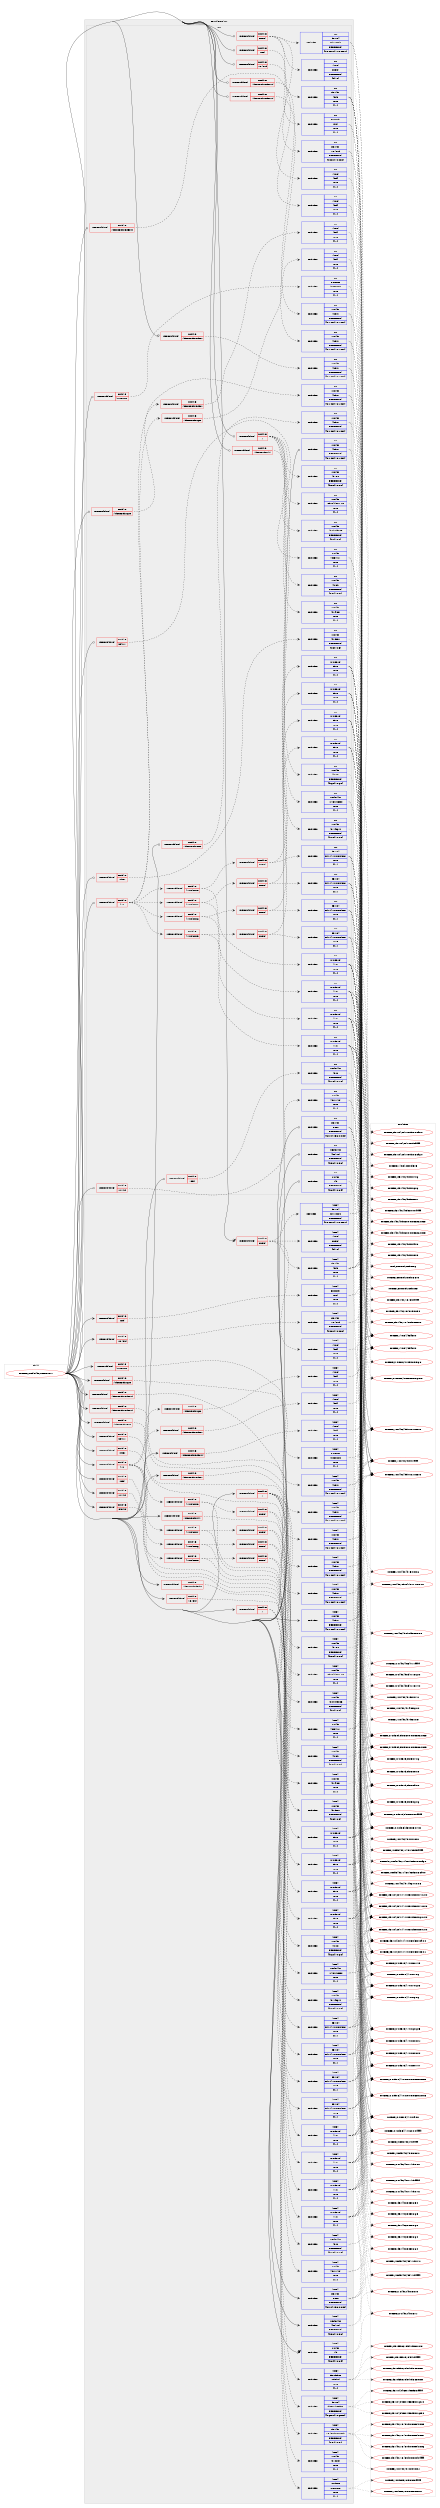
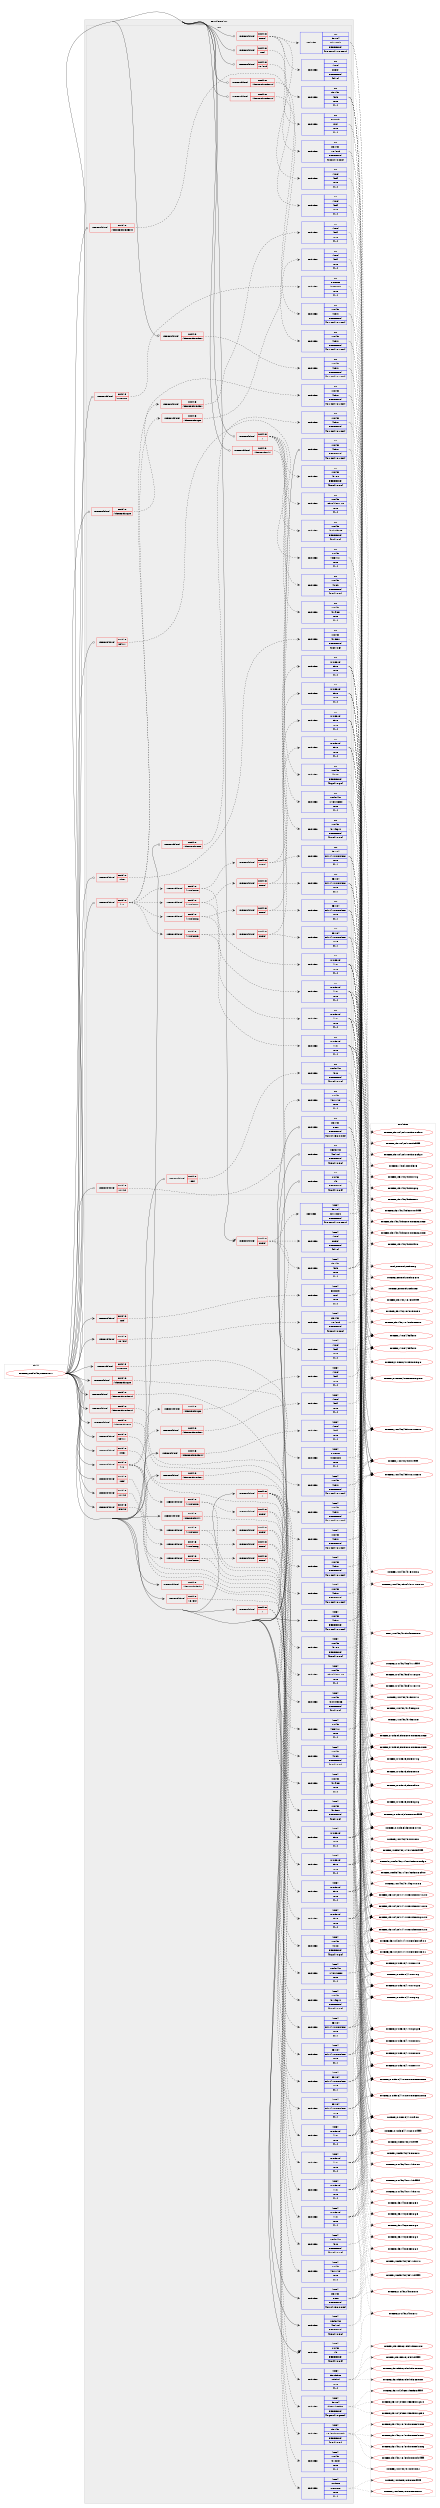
node "portage://dev-libs/libclc-18.1.8": removed
node "portage://x11-libs/libxshmfence-1.3.2": label "portage://x11-libs/libxshmfence-1.3.2" -> "apps://x11-libs/libxshmfence-1.3.2"
